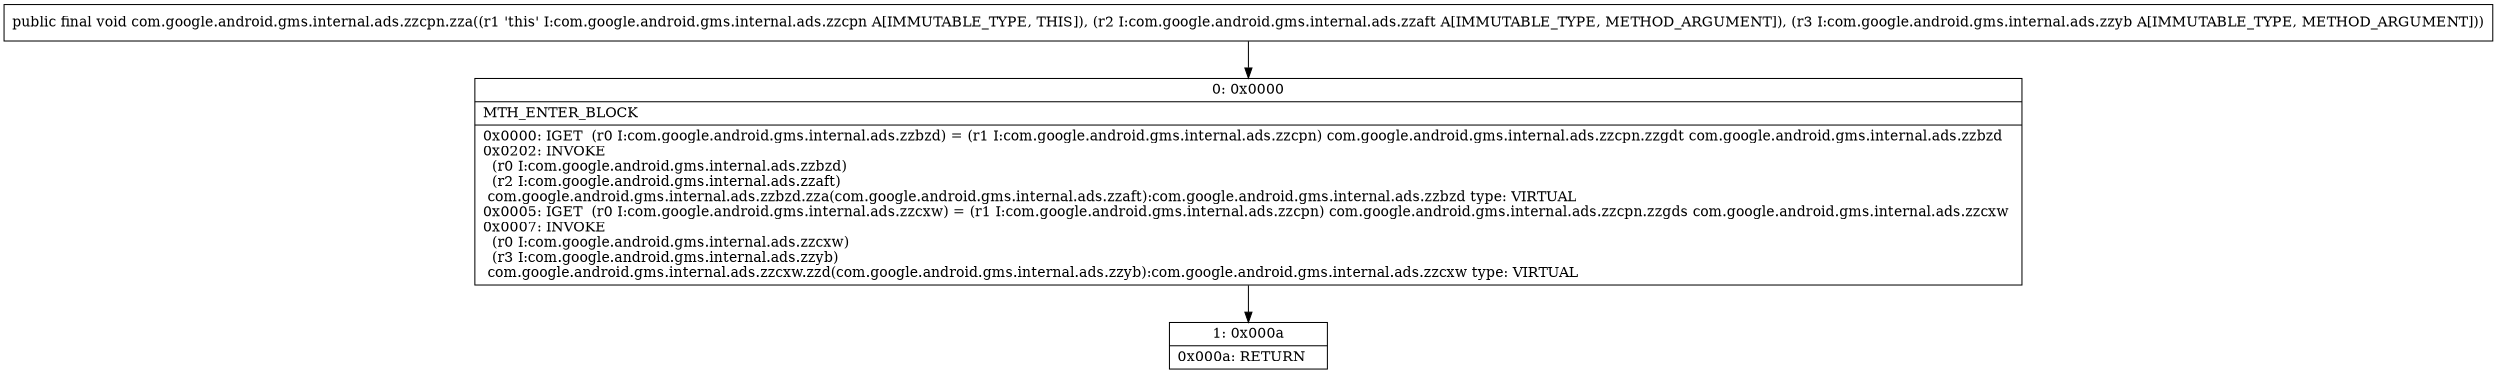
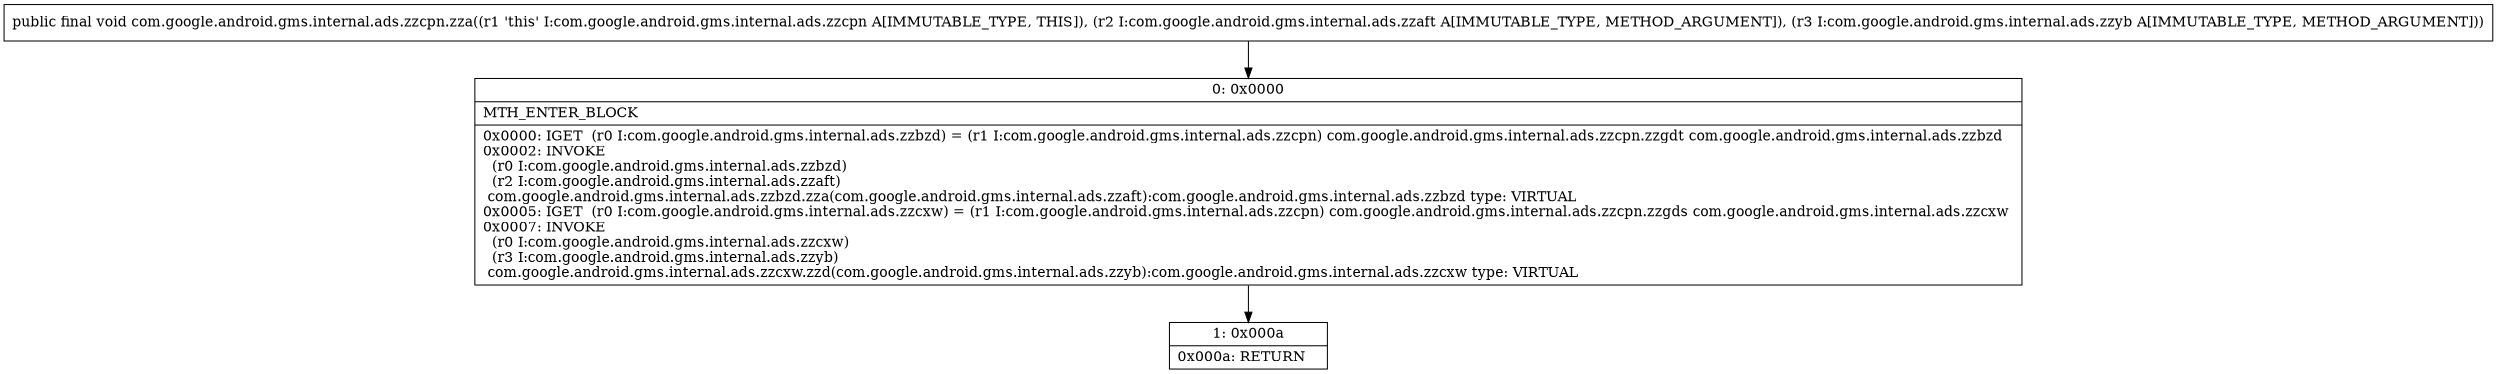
node "0: 0x0000": text "0x0202: INVOKE" -> "0x0002: INVOKE"
